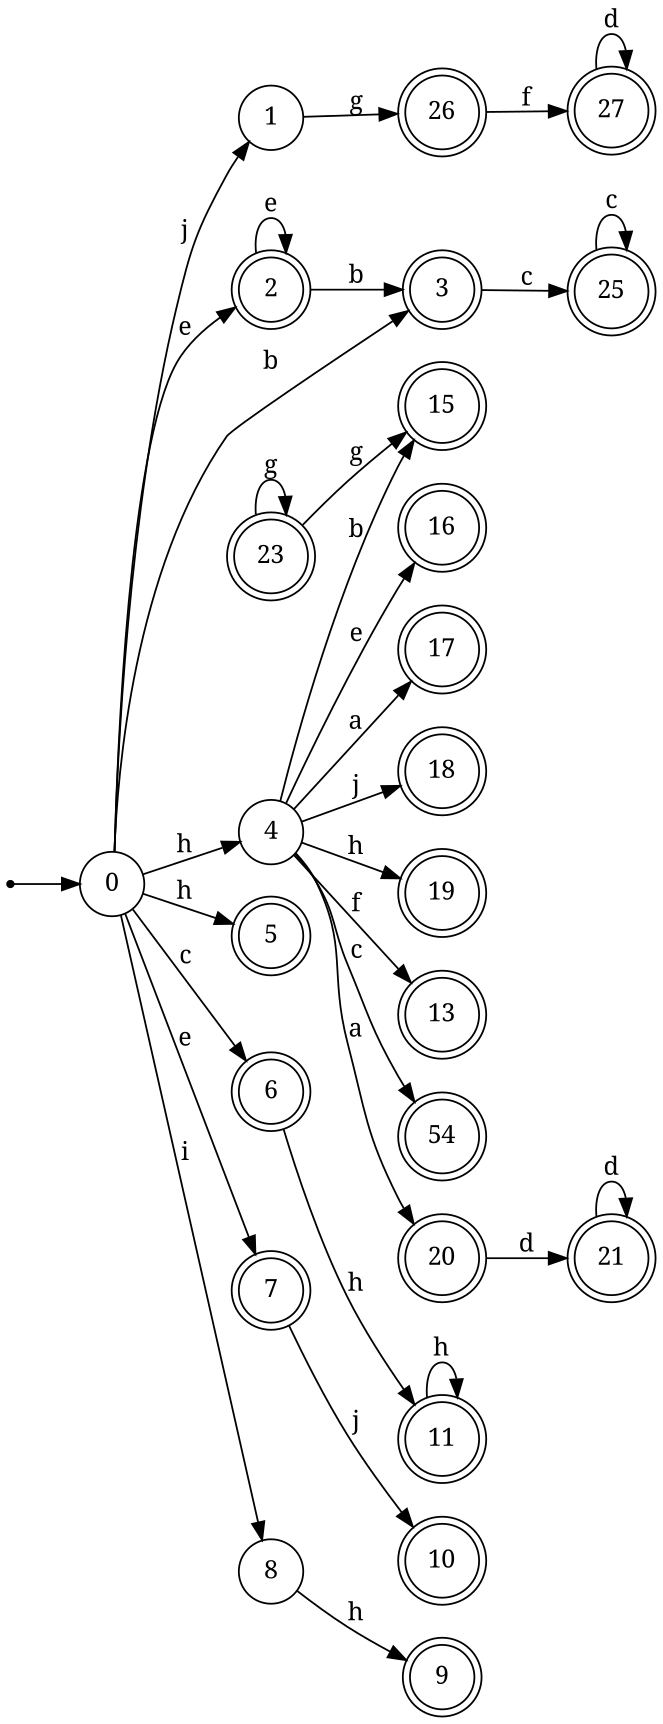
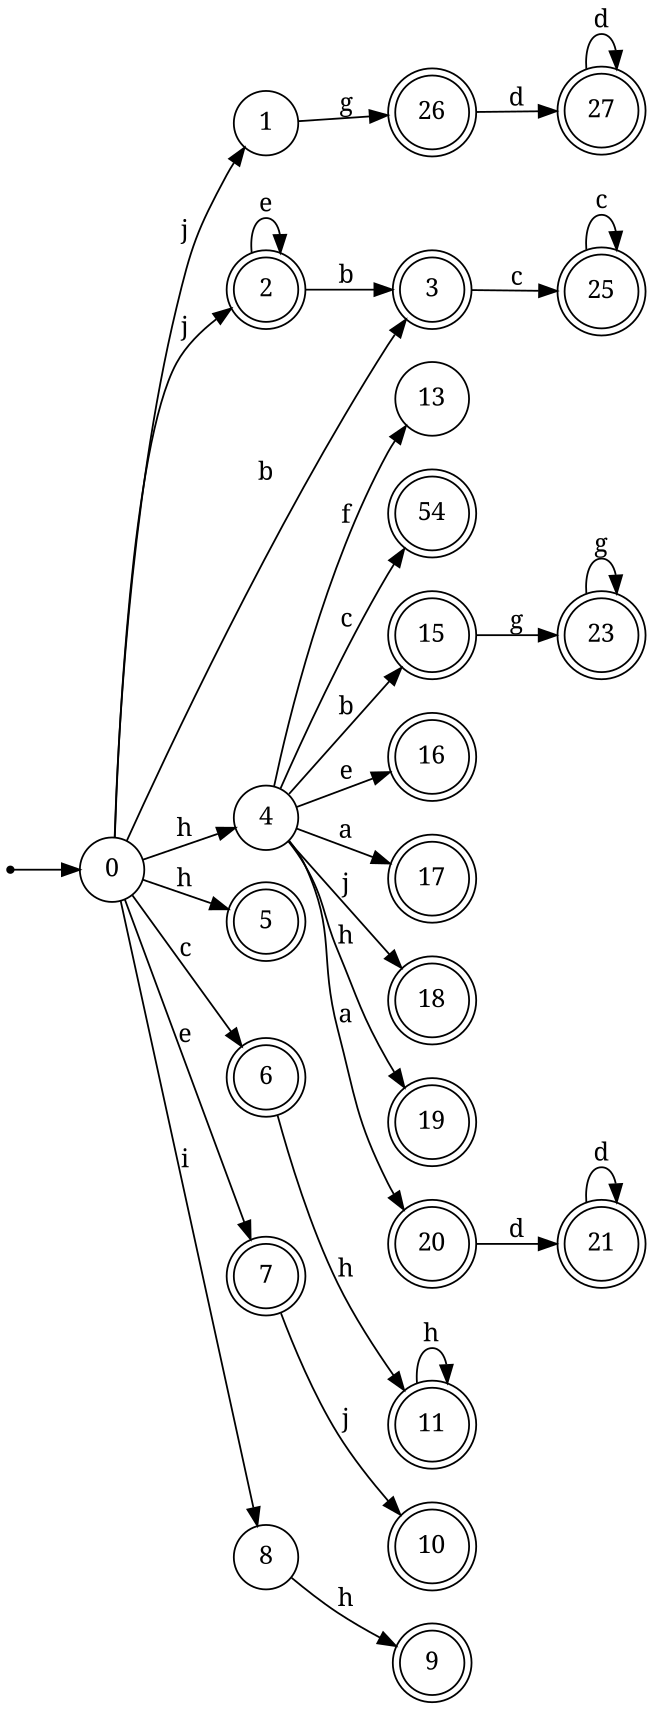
edge "26" -> "27": label "f" -> "d"
edge "0" -> "2": label "e" -> "j"
edge "23" -> "15": reversed
node "13": shape doublecircle -> circle
